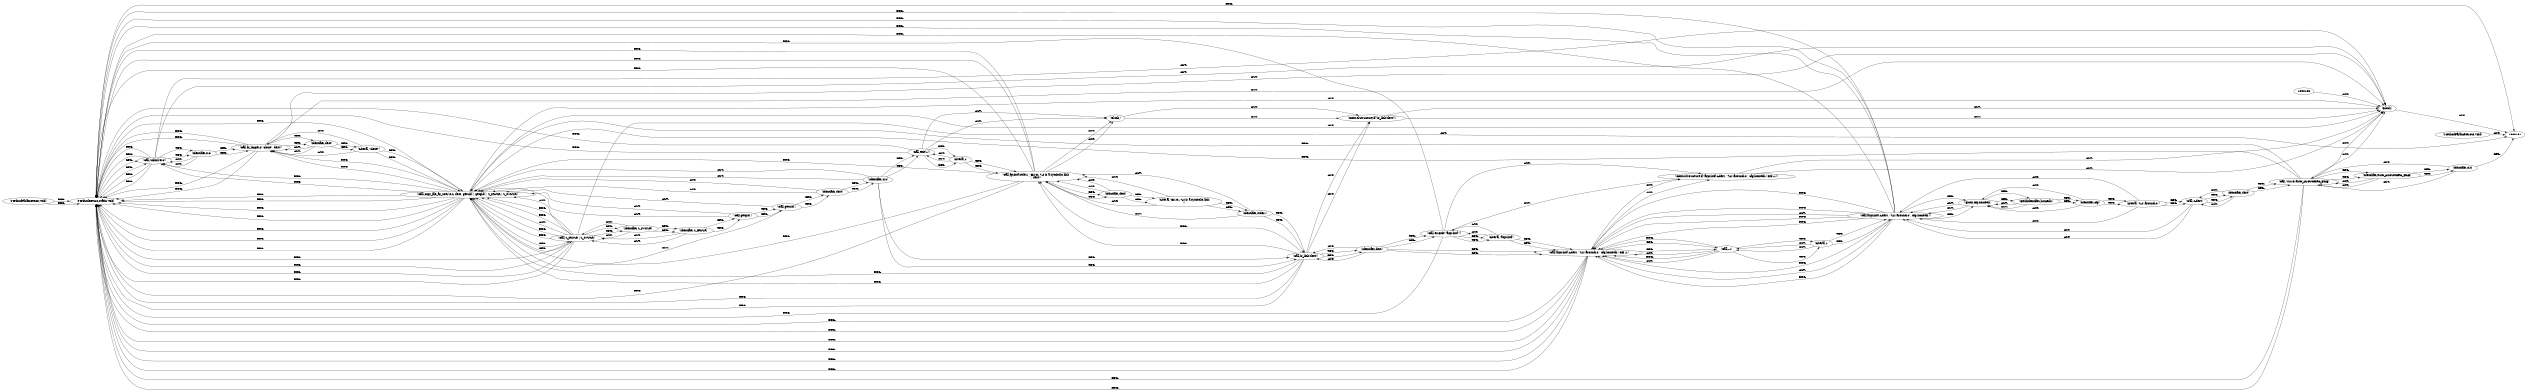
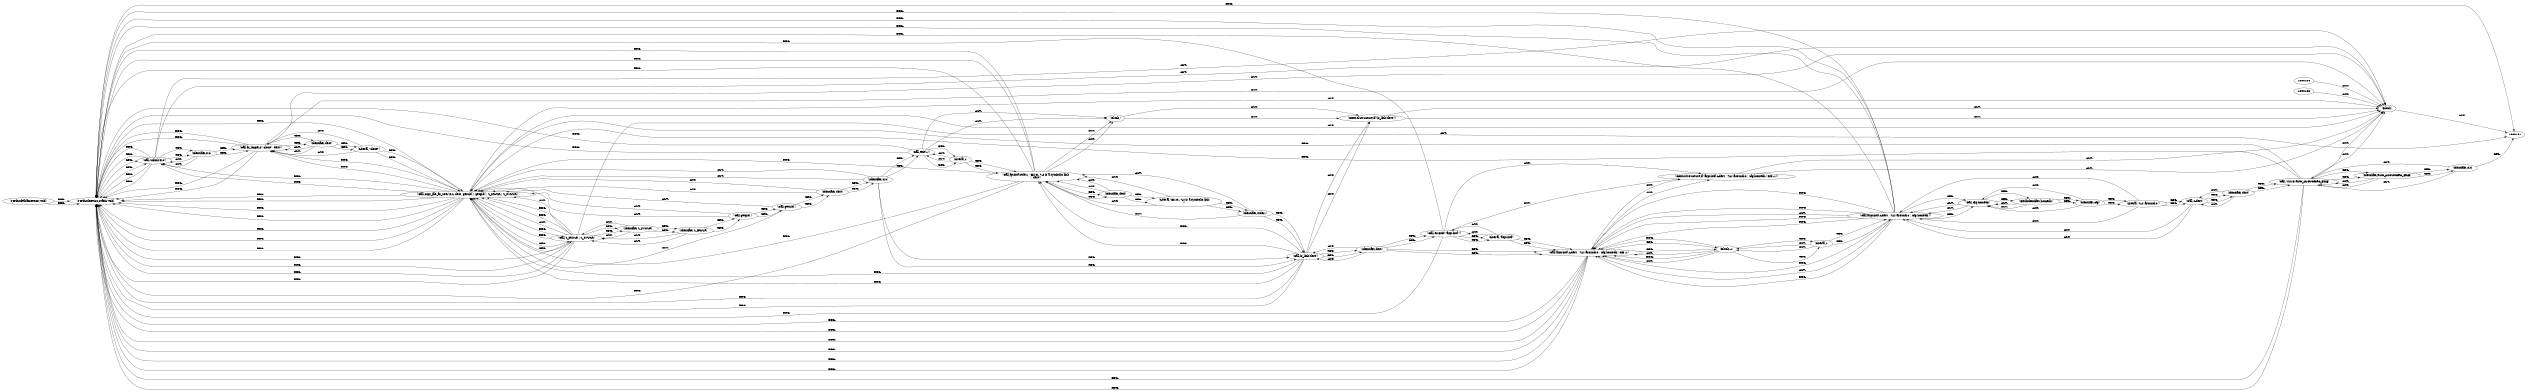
node "1000104": added
node "(MethodParameterOut,void)": removed
node "(Block,cfg.homedir)": label "(Block,cfg.homedir)" -> "(Call,cfg.homedir)"
node "(Call,-1)": label "(Call,-1)" -> "(Block,-1)"
